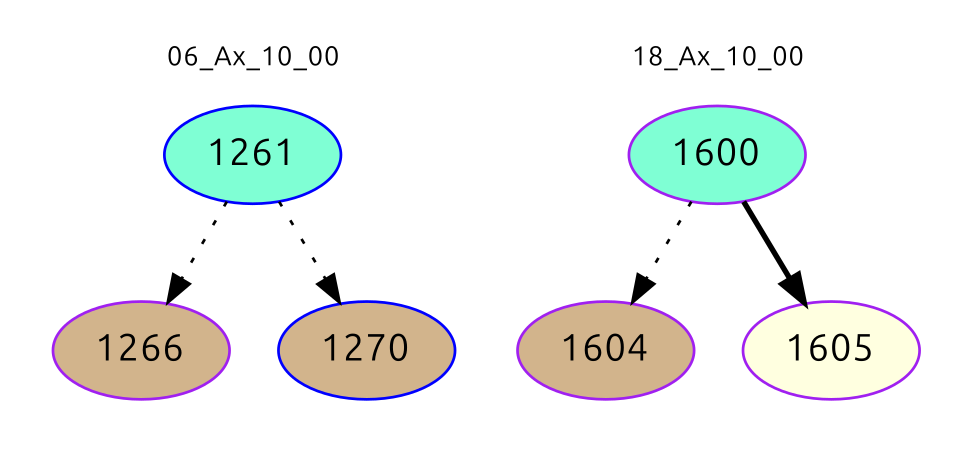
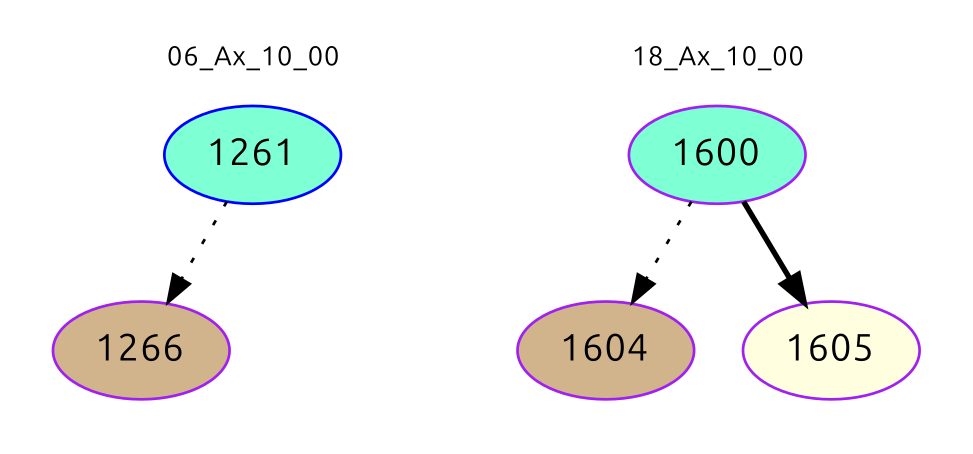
node "1270": removed
